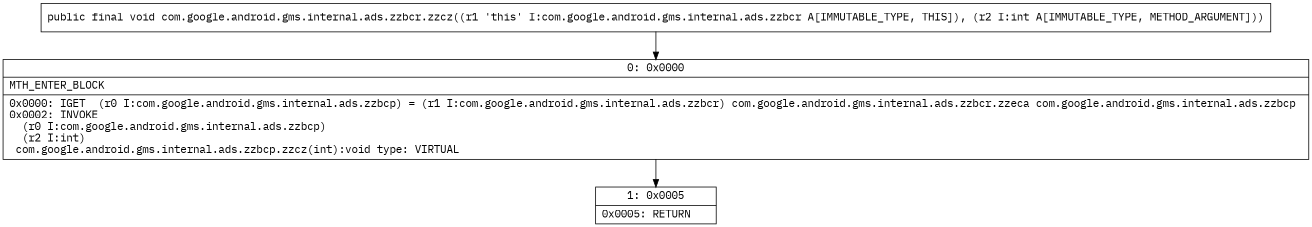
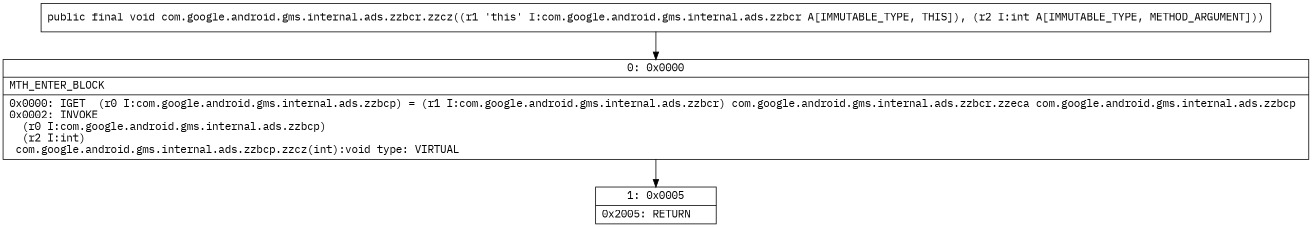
node "1: 0x0005": text "0x0005: RETURN" -> "0x2005: RETURN"
